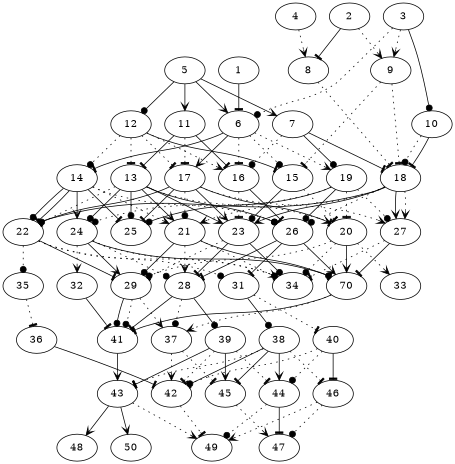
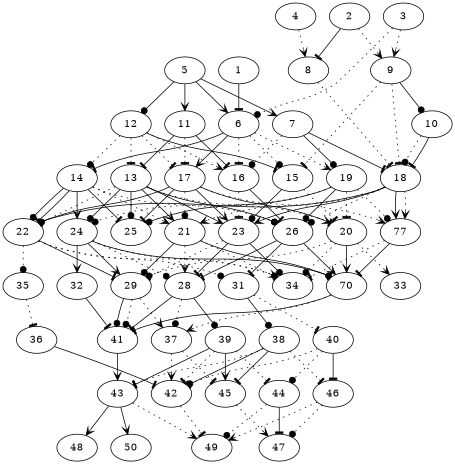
edge "3" -> "10": now "9" -> "10"
node "27": label "27" -> "77"
edge "24" -> "32": style dotted -> solid
edge "38" -> "44": removed
